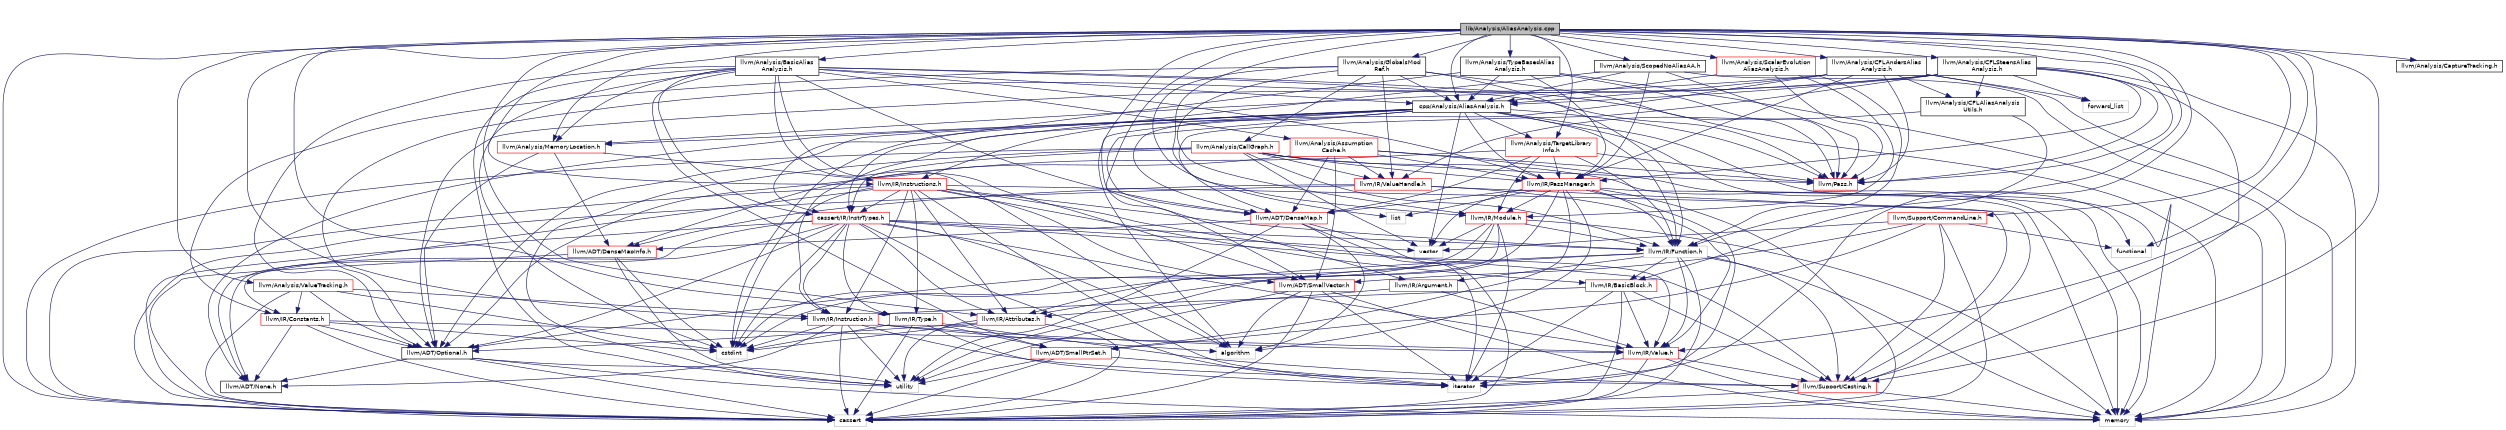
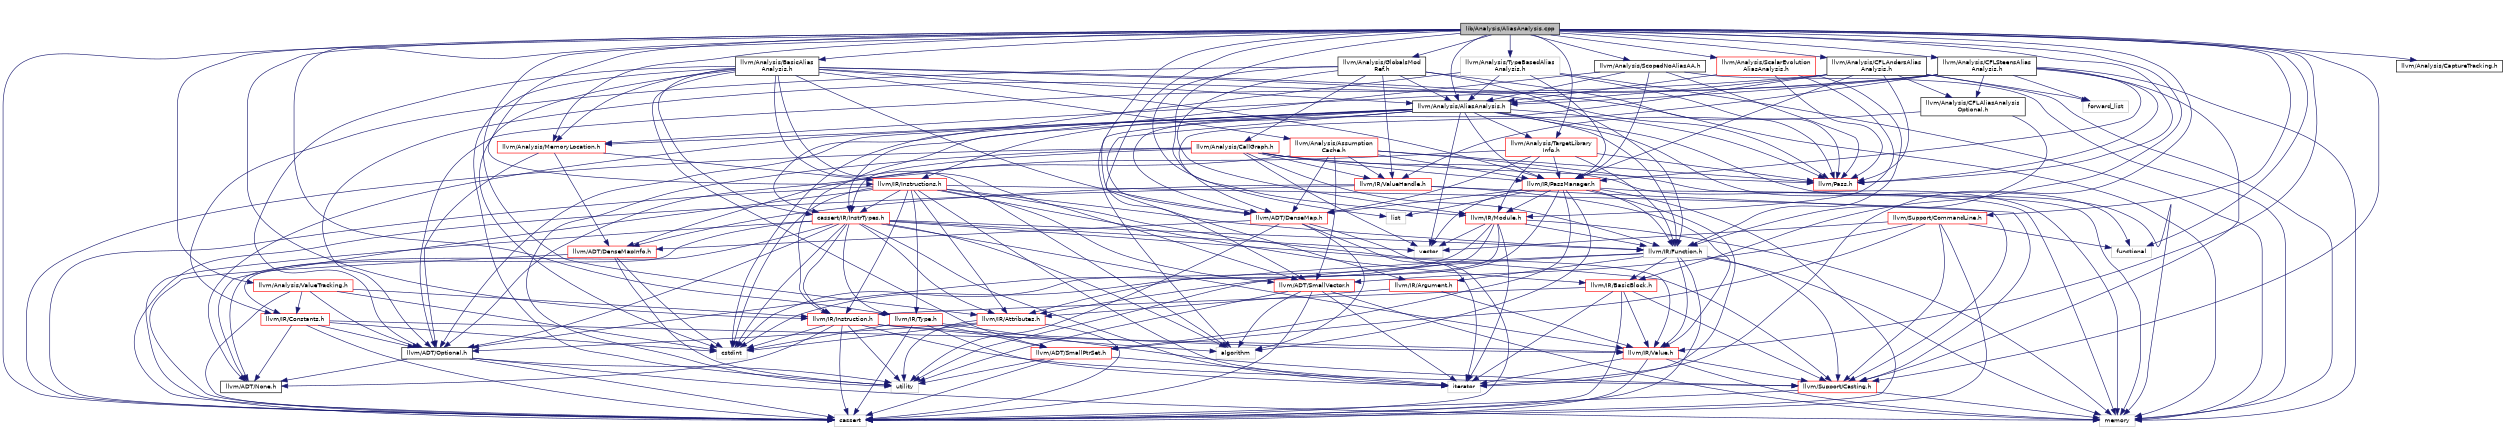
node "llvm/Analysis/TypeBasedAlias Analysis.h": color black -> grey75
node "cpp/Analysis/AliasAnalysis.h": label "cpp/Analysis/AliasAnalysis.h" -> "llvm/Analysis/AliasAnalysis.h"
node "llvm/Analysis/CFLAliasAnalysis Utils.h": label "llvm/Analysis/CFLAliasAnalysis Utils.h" -> "llvm/Analysis/CFLAliasAnalysis Optional.h"
